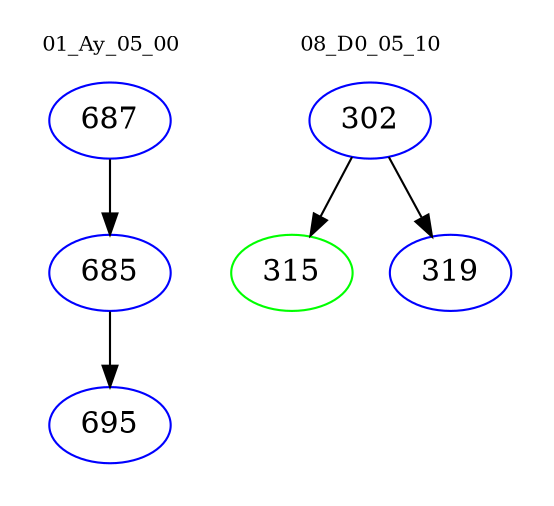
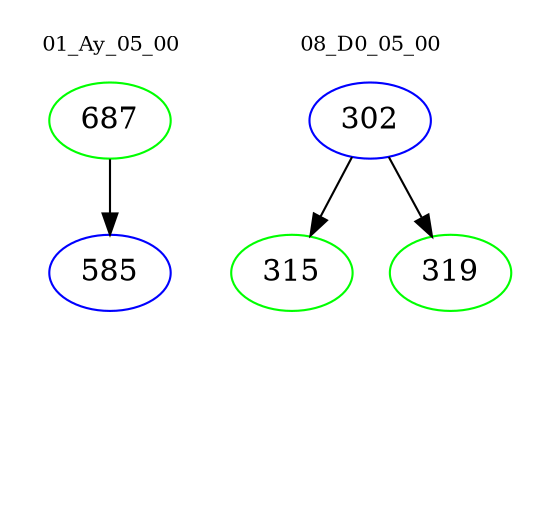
cluster "08_D0_05_10": label "08_D0_05_10" -> "08_D0_05_00"
node "687": color blue -> green
node "685": label "685" -> "585"
node "319": color blue -> green
node "695": removed
